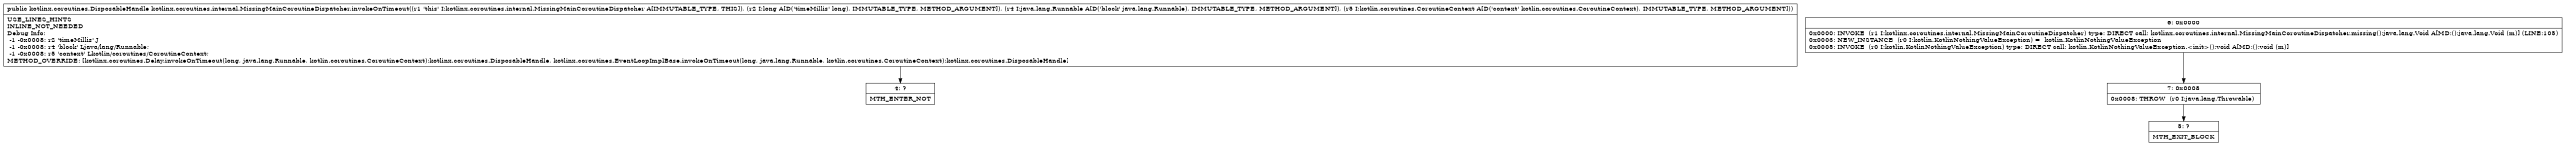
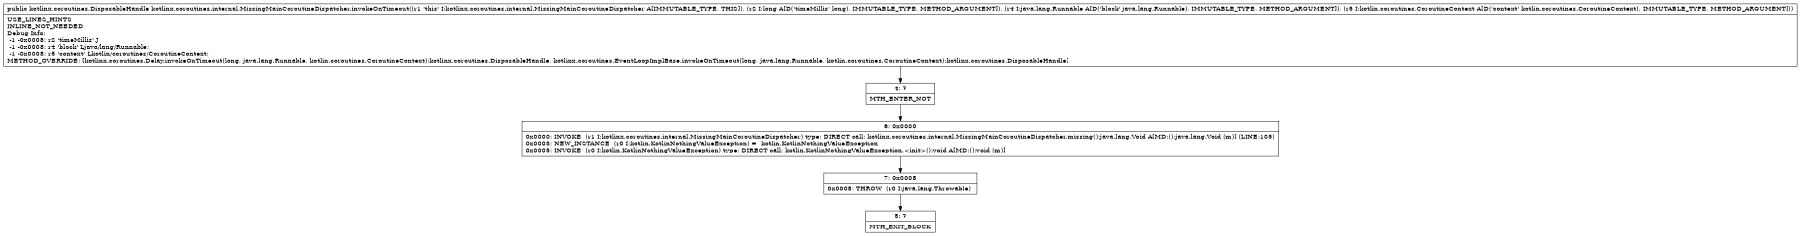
edge "4: ?" -> "6: 0x0000": added
